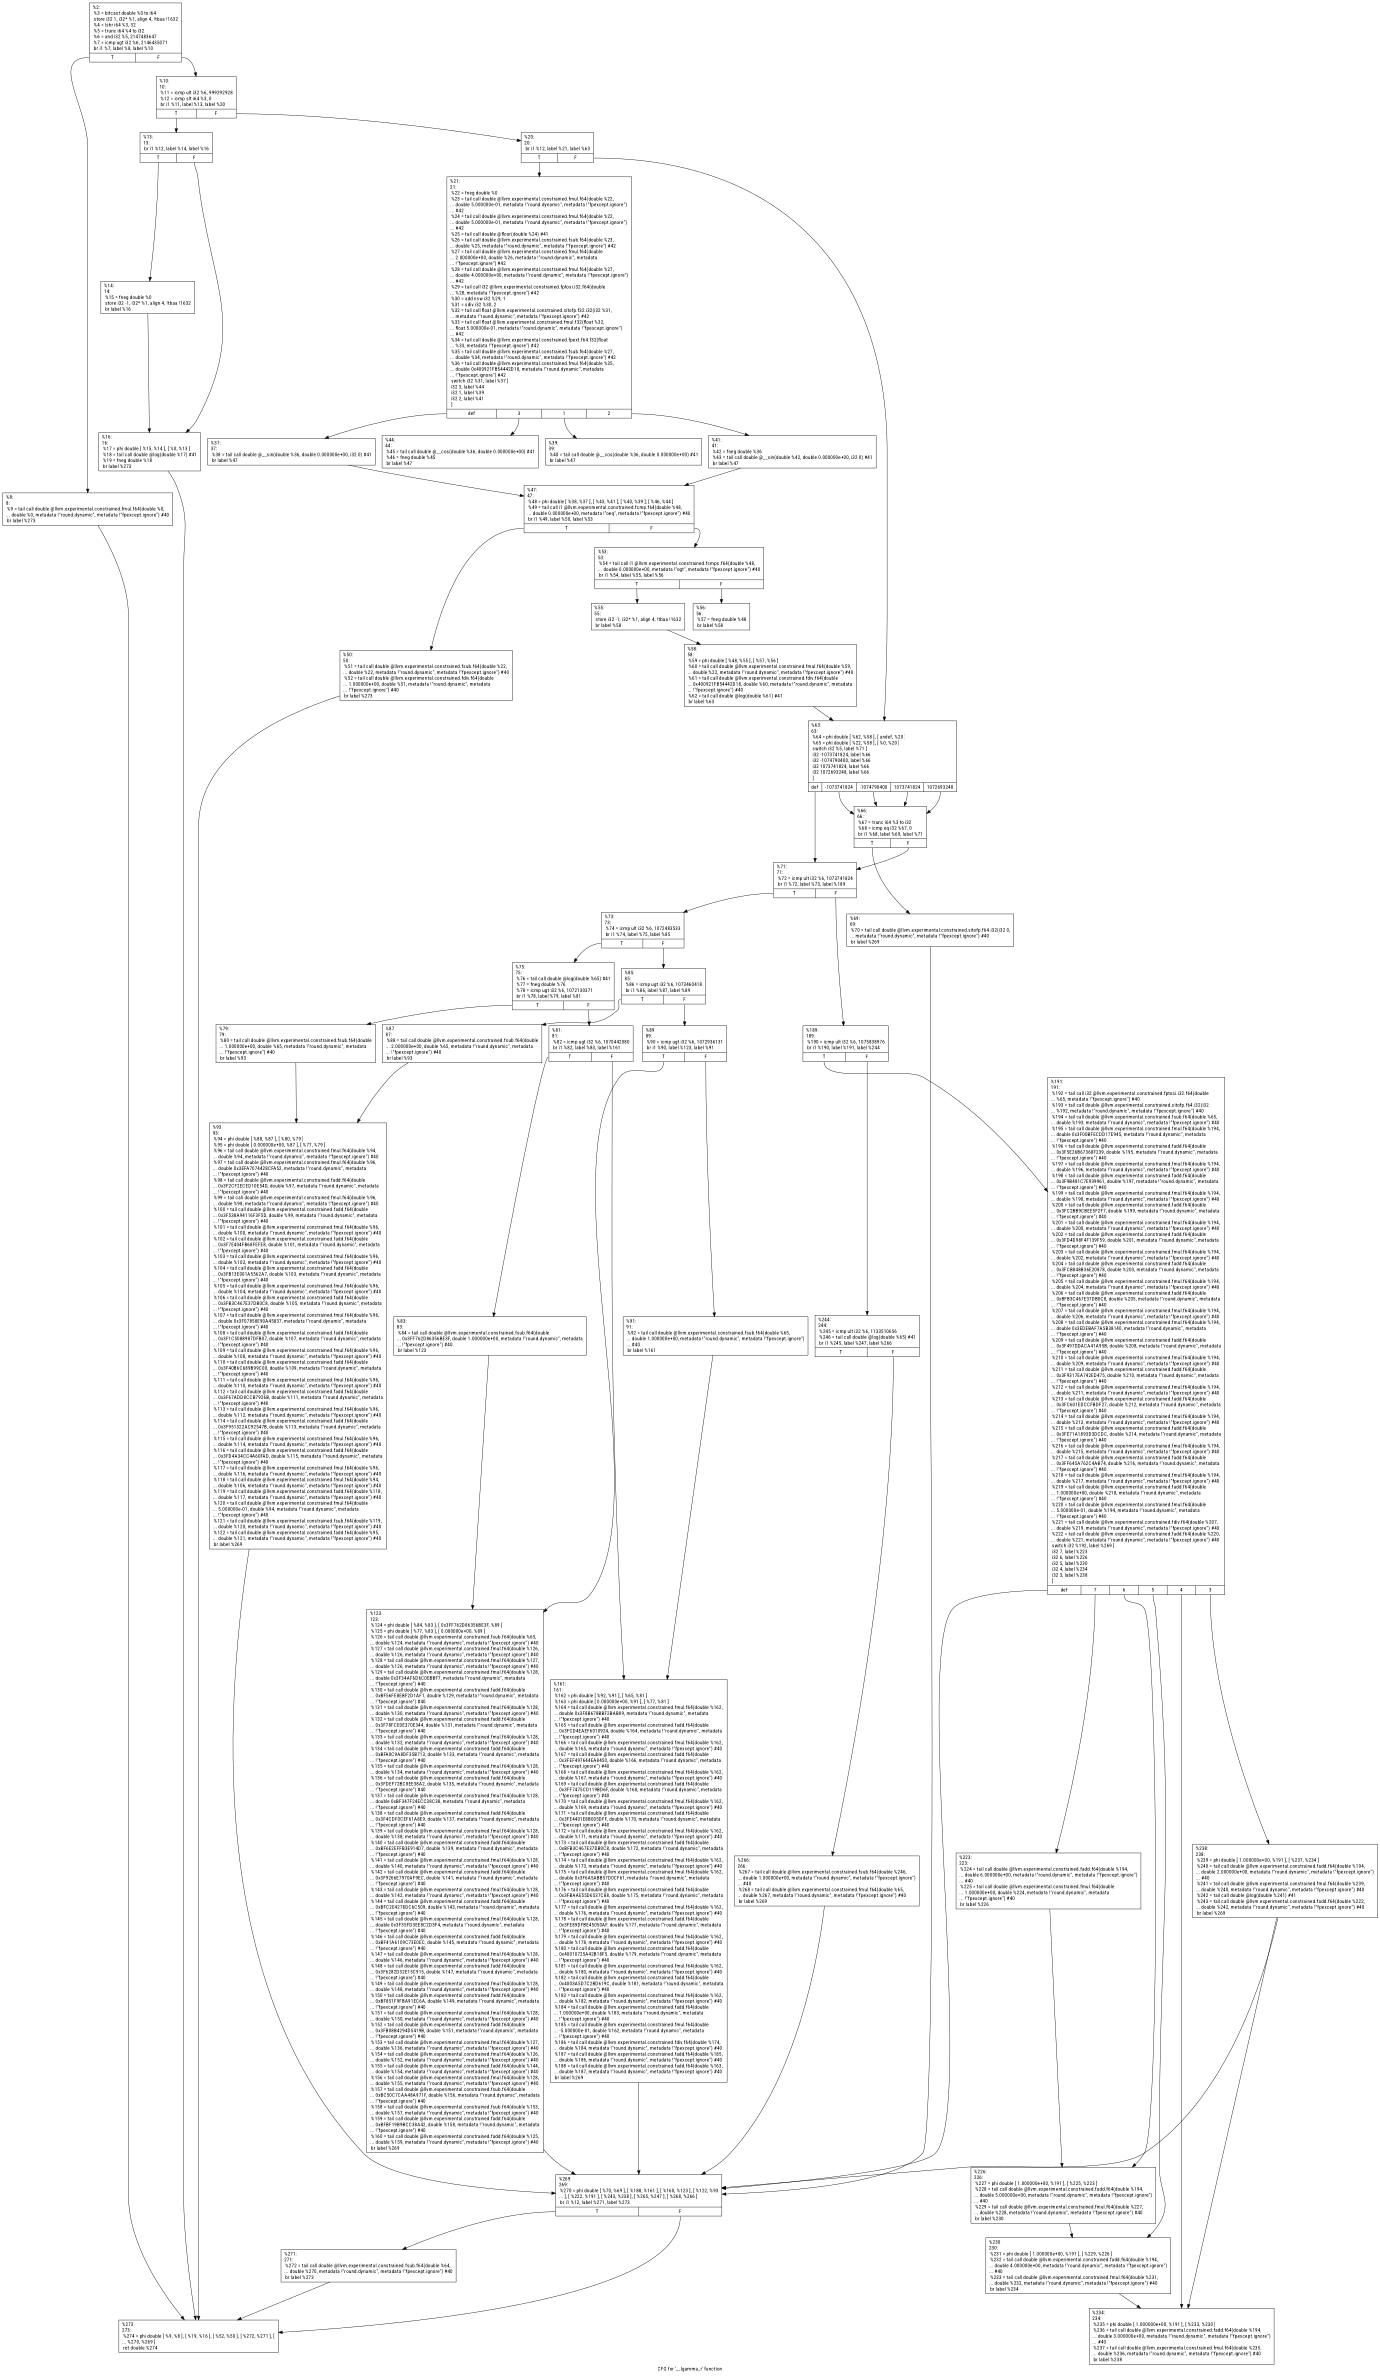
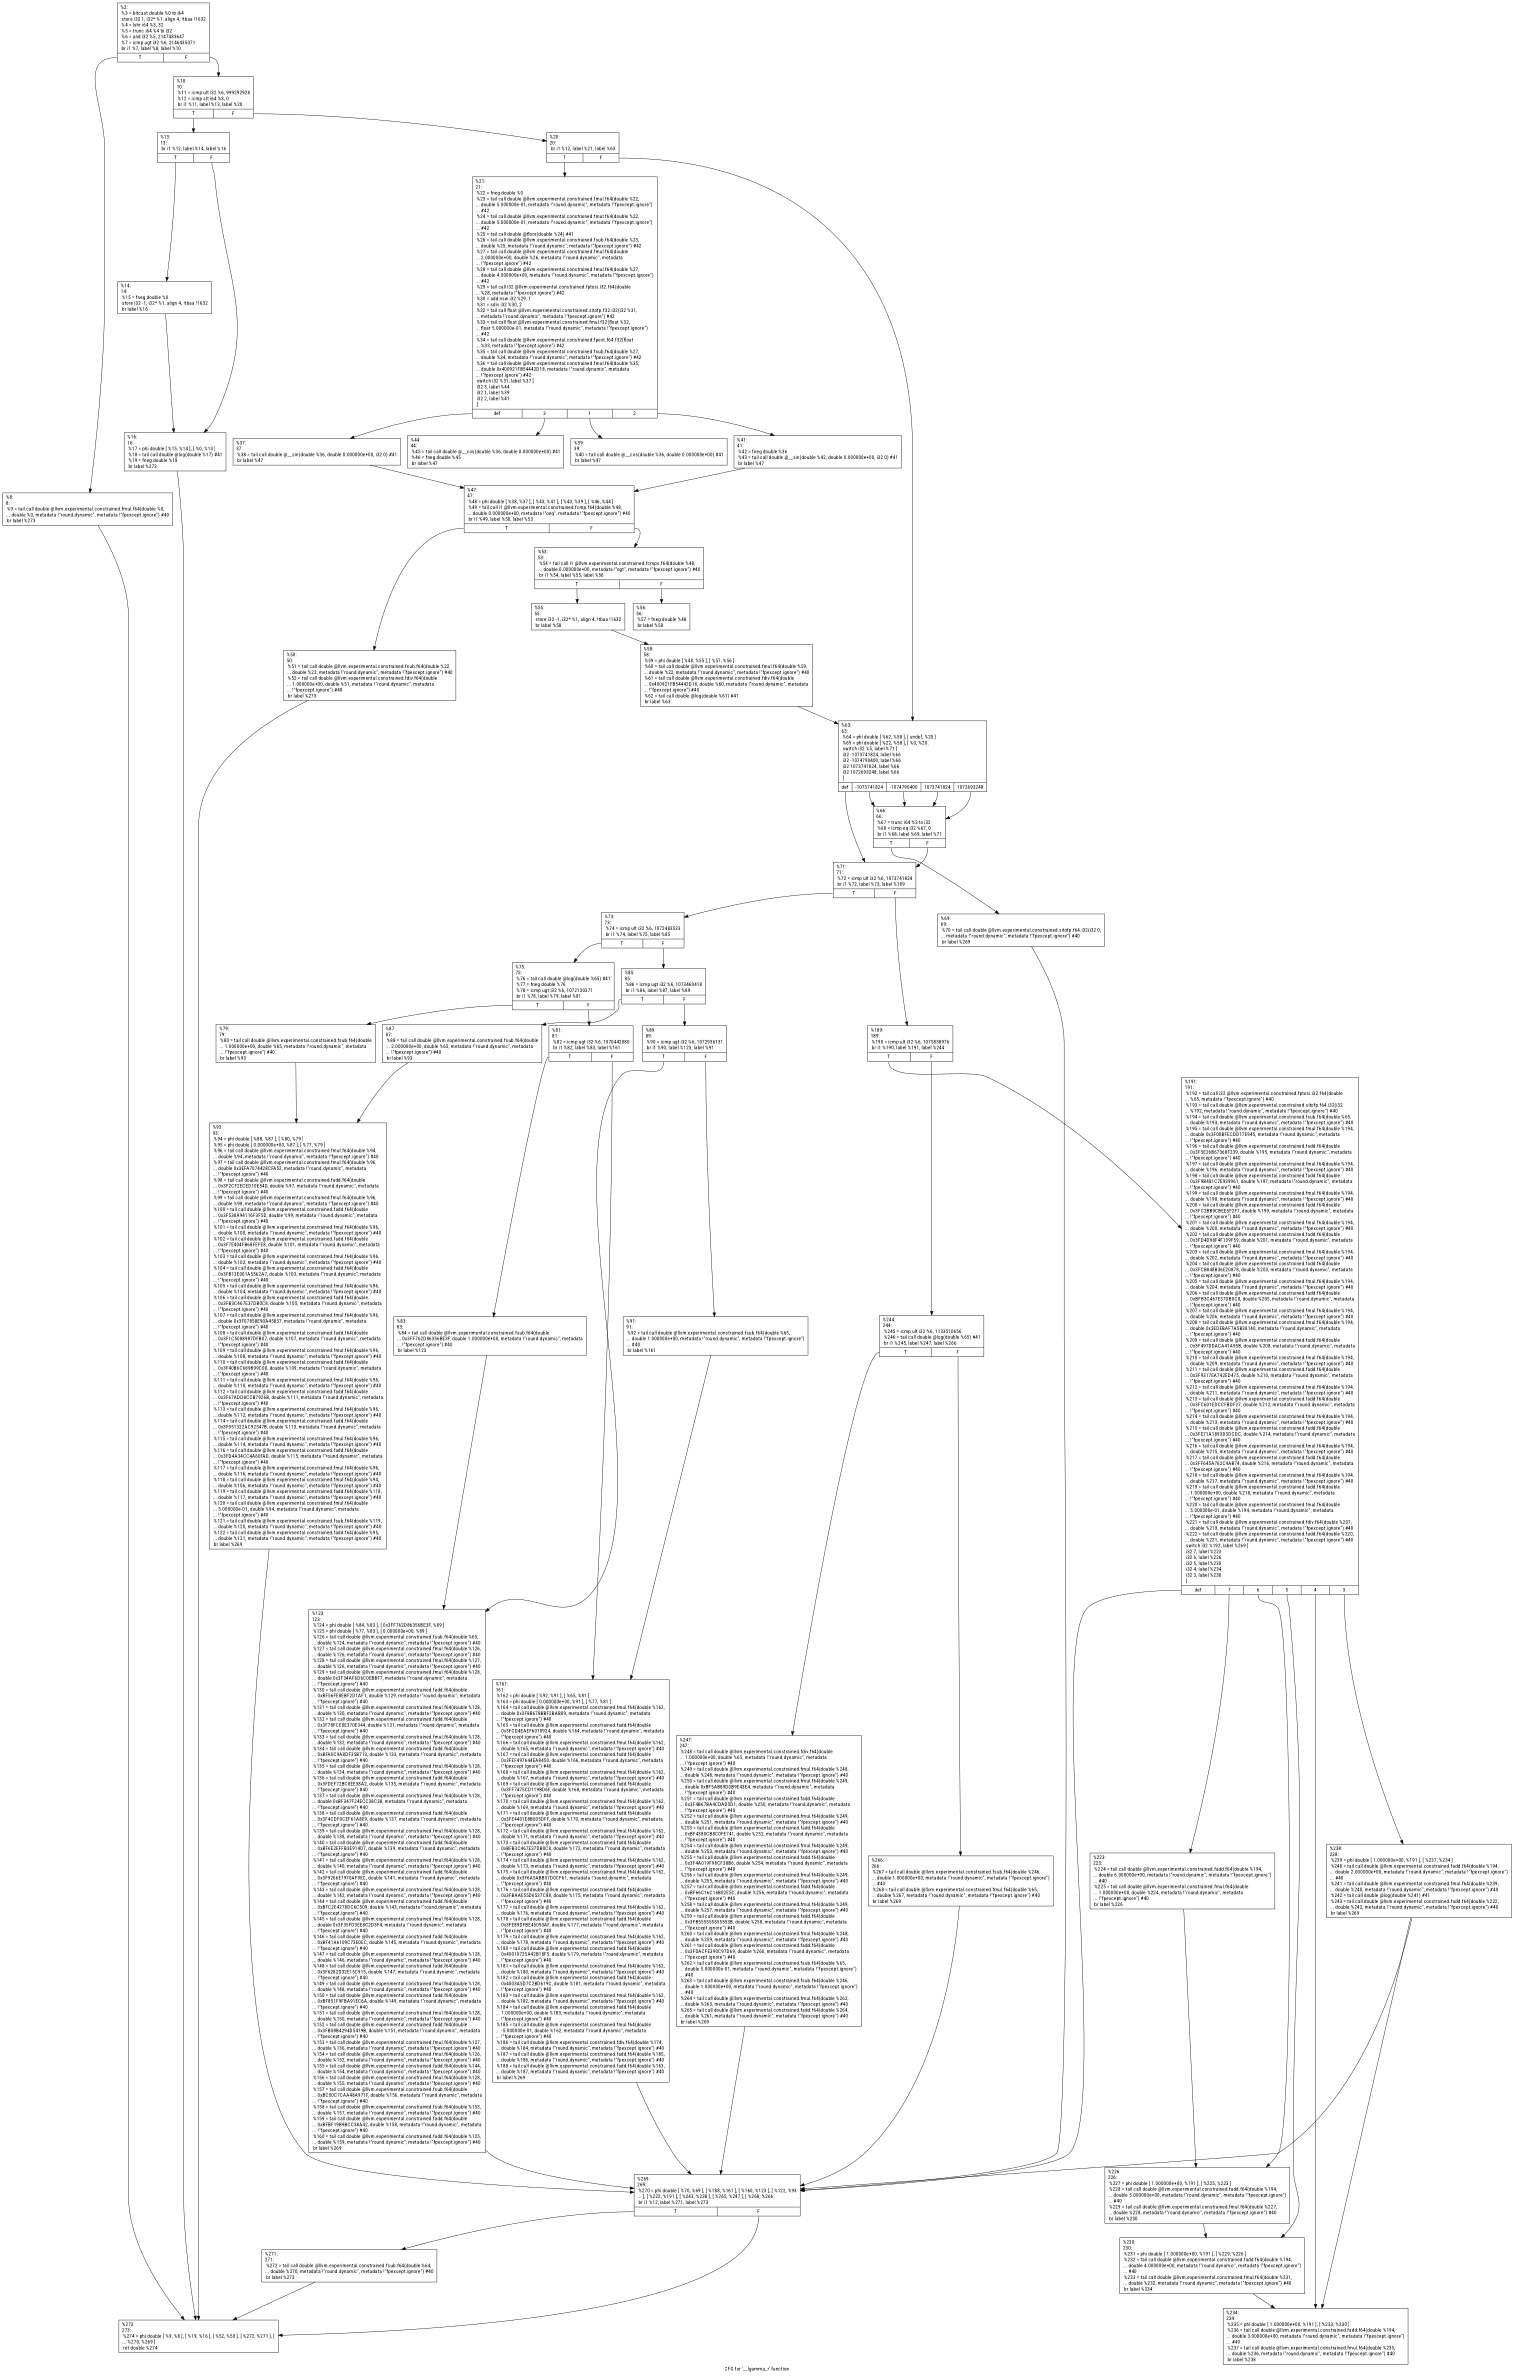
node "%247:": added
